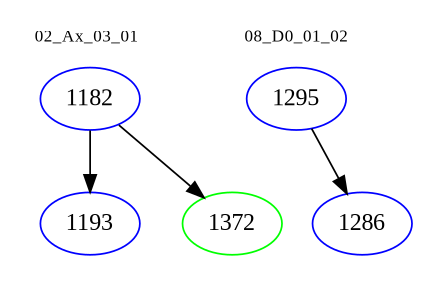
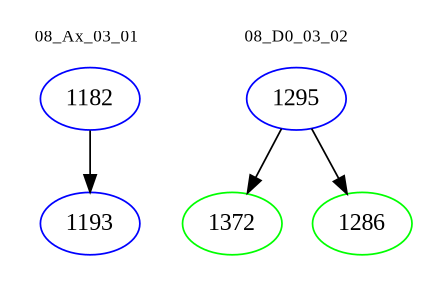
cluster "02_Ax_03_01": label "02_Ax_03_01" -> "08_Ax_03_01"
cluster "08_D0_01_02": label "08_D0_01_02" -> "08_D0_03_02"
edge "1182" -> "1372": now "1295" -> "1372"
node "1286": color blue -> green
